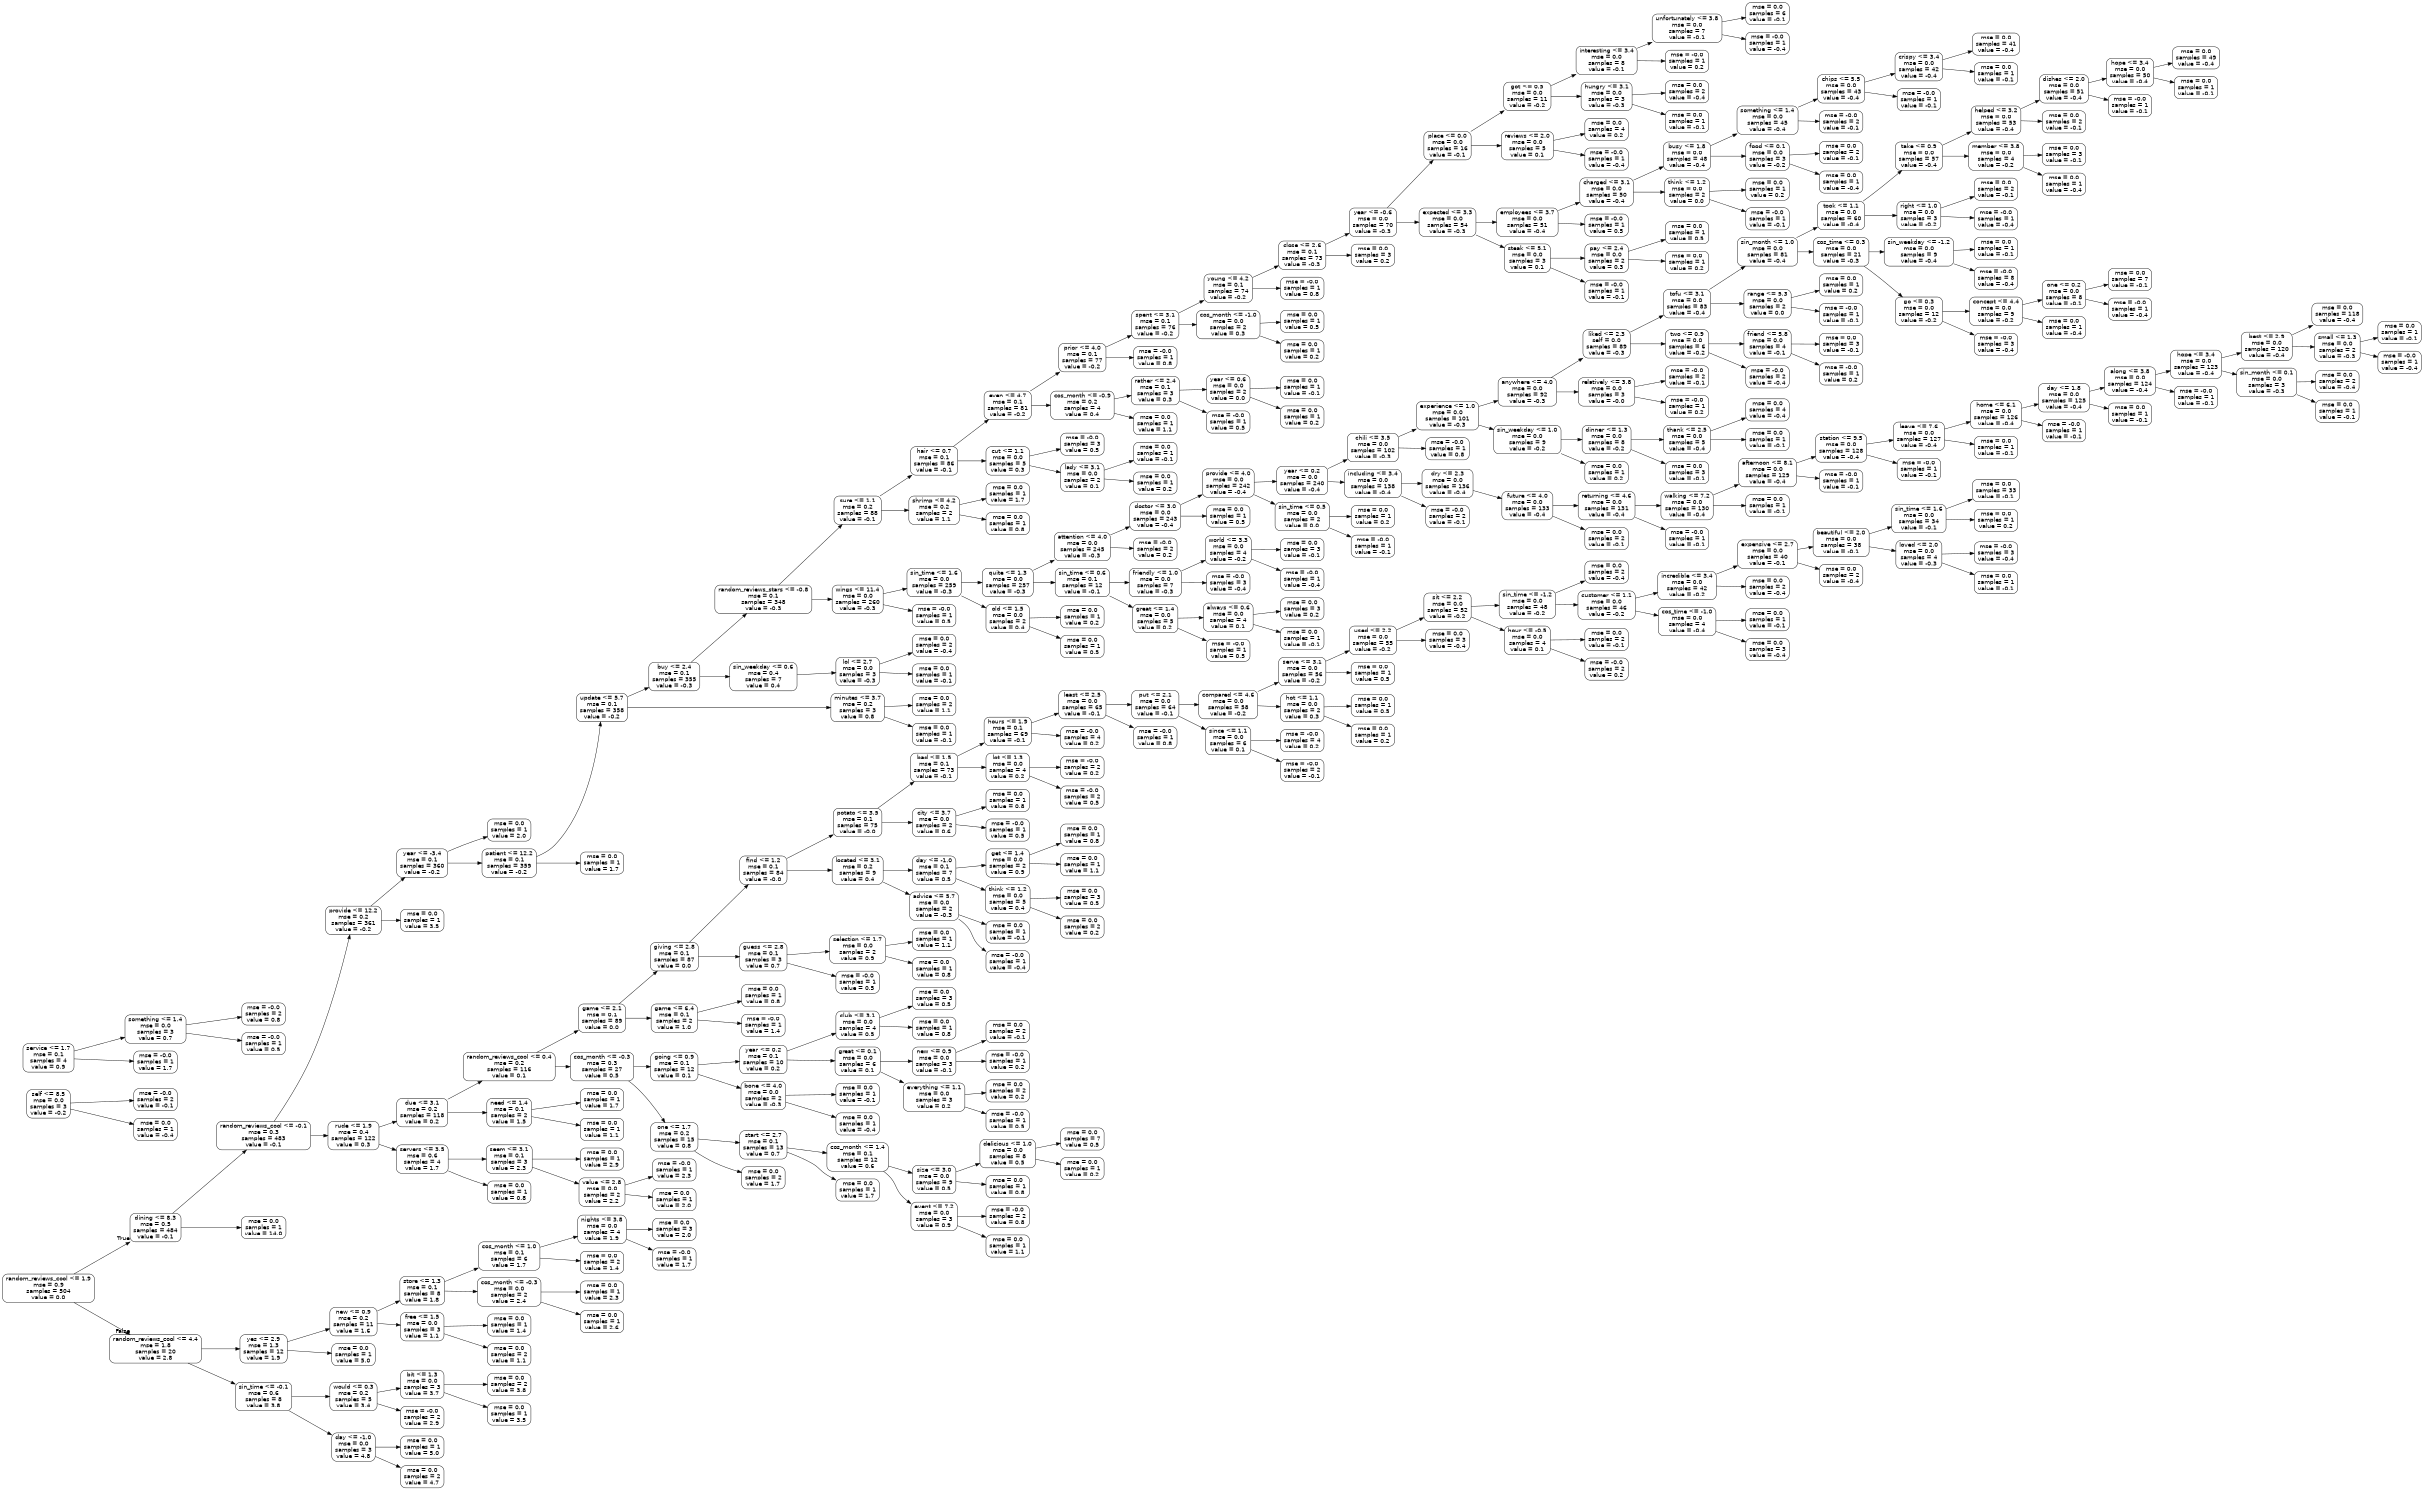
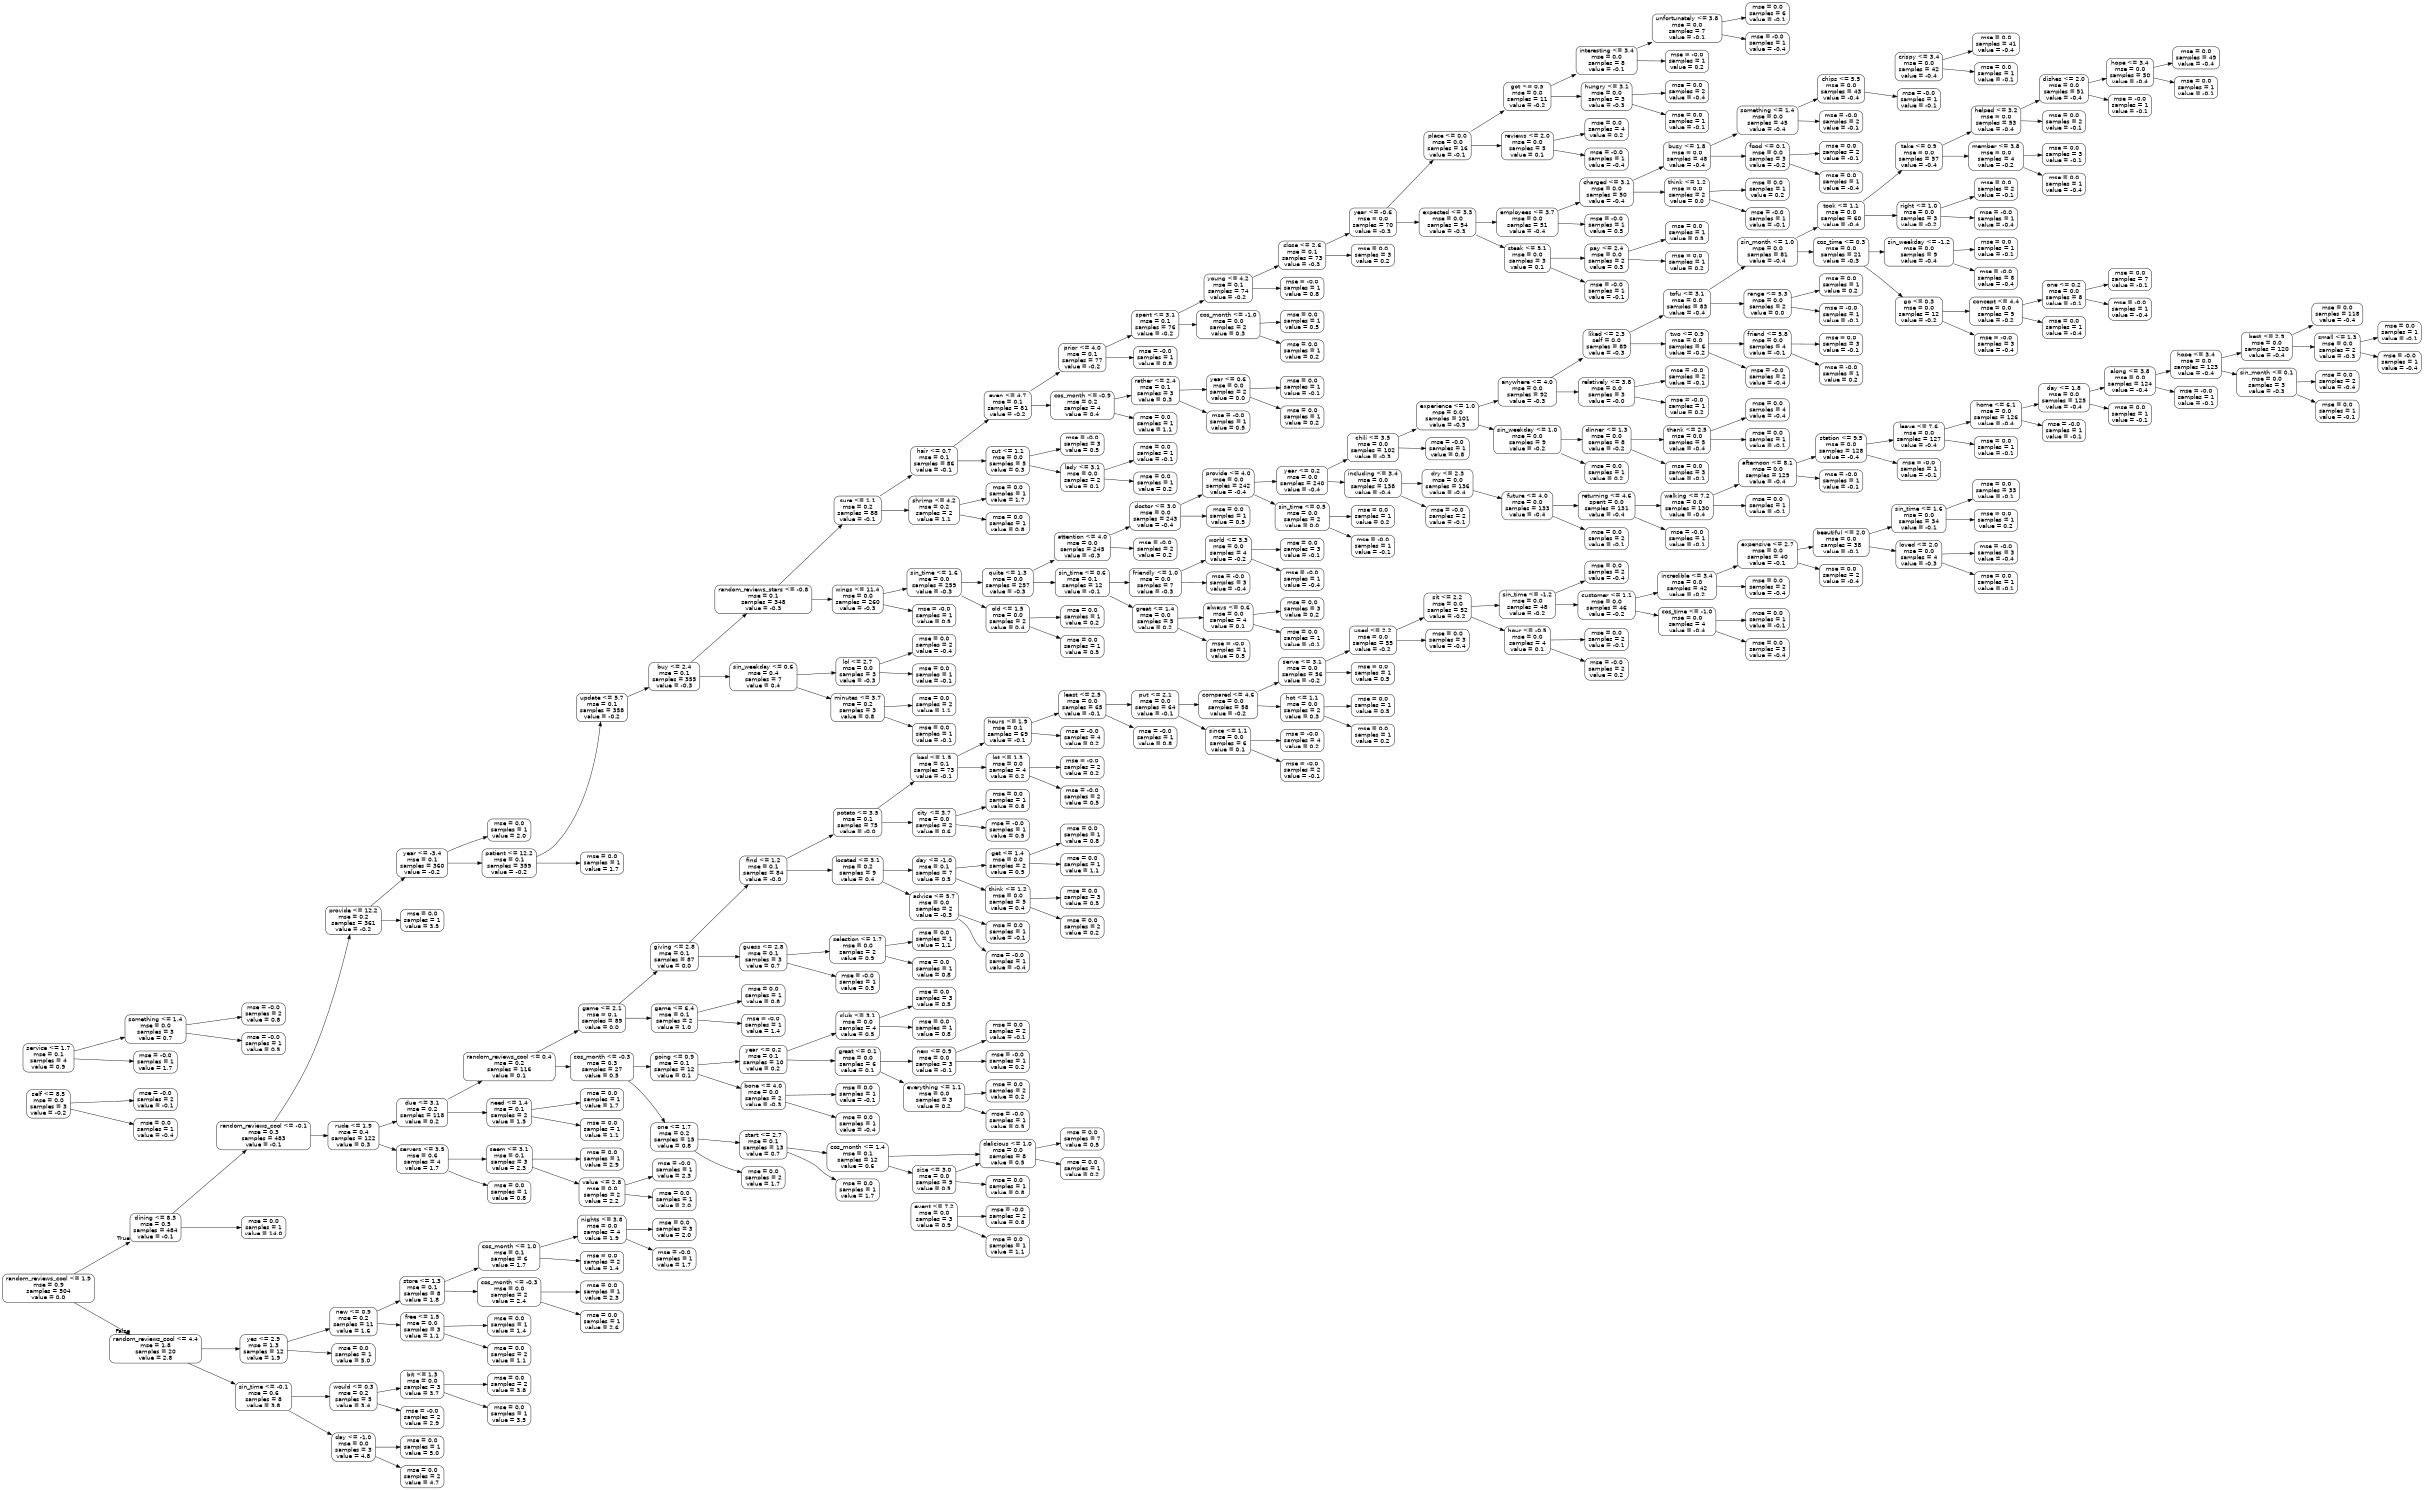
edge "chips <= 5.5 mse = 0.0 samples = 43 value = -0.4" -> "crispy <= 3.4 mse = 0.0 samples = 42 value = -0.4": removed
node "returning <= 4.6 mse = 0.0 samples = 131 value = -0.4": label "returning <= 4.6 mse = 0.0 samples = 131 value = -0.4" -> "returning <= 4.6 spent = 0.0 samples = 131 value = -0.4"
edge "update <= 5.7 mse = 0.1 samples = 358 value = -0.2" -> "minutes <= 3.7 mse = 0.2 samples = 3 value = 0.8": now "sin_weekday <= 0.6 mse = 0.4 samples = 7 value = 0.4" -> "minutes <= 3.7 mse = 0.2 samples = 3 value = 0.8"
edge "cos_month <= 1.4 mse = 0.1 samples = 12 value = 0.6" -> "event <= 7.2 mse = 0.0 samples = 3 value = 0.9": now "cos_month <= 1.4 mse = 0.1 samples = 12 value = 0.6" -> "delicious <= 1.0 mse = 0.0 samples = 8 value = 0.5"
